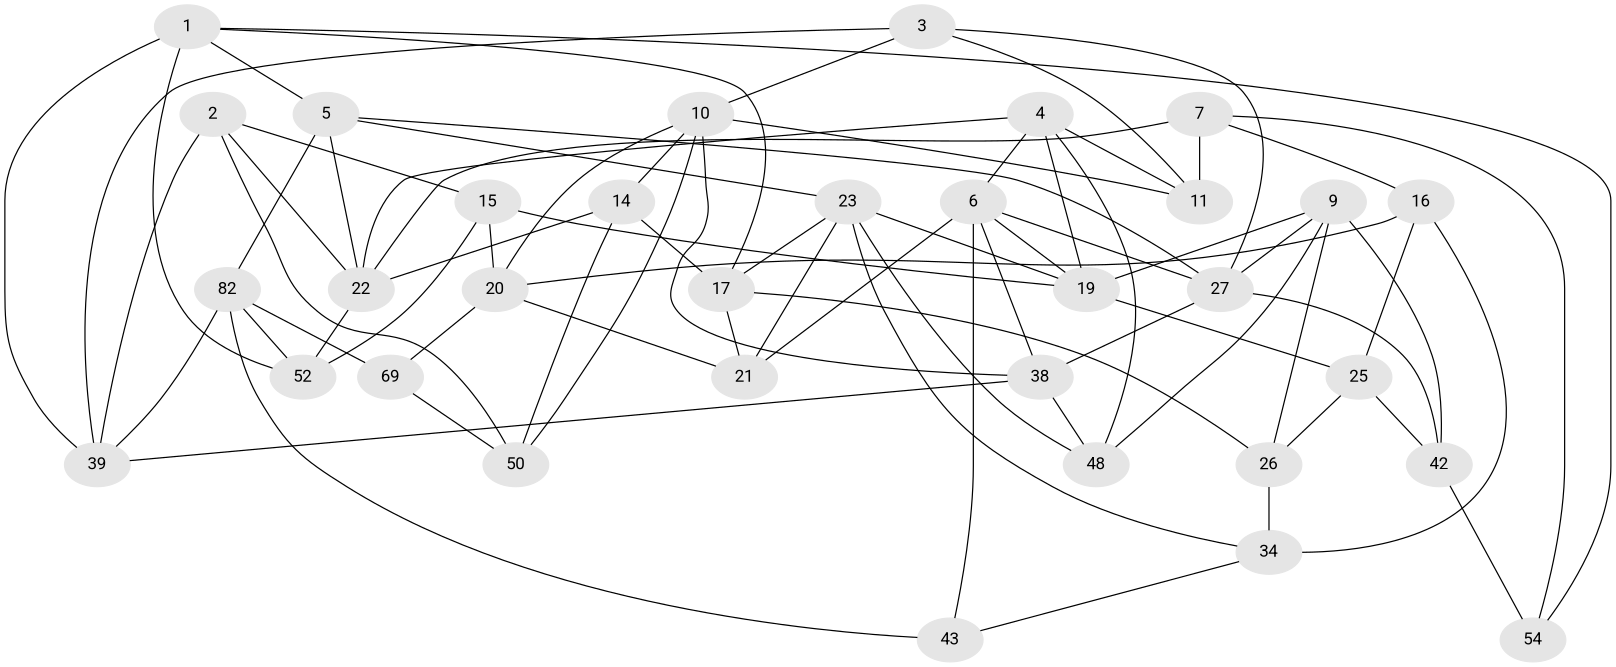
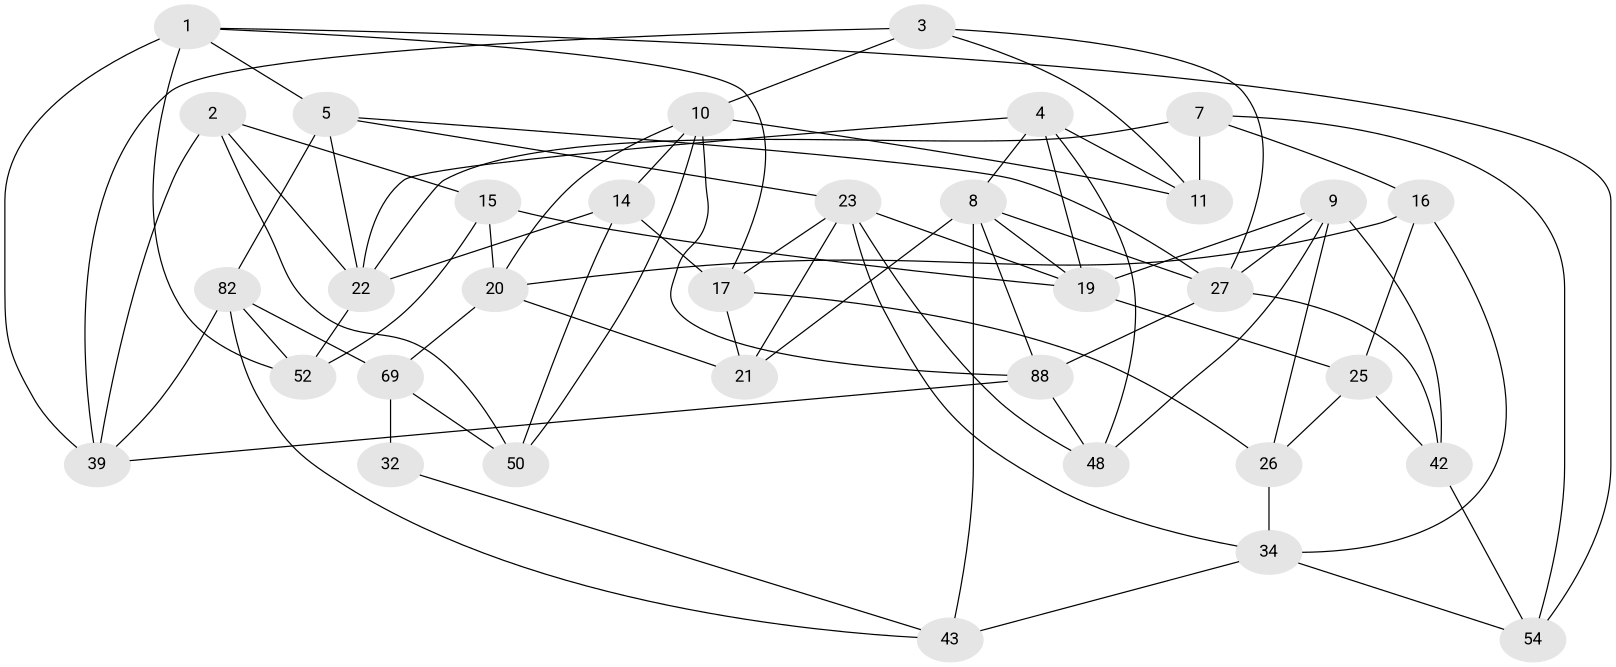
node "6": label "6" -> "8"
node "38": label "38" -> "88"
node "32": added
edge "34" -- "54": added
